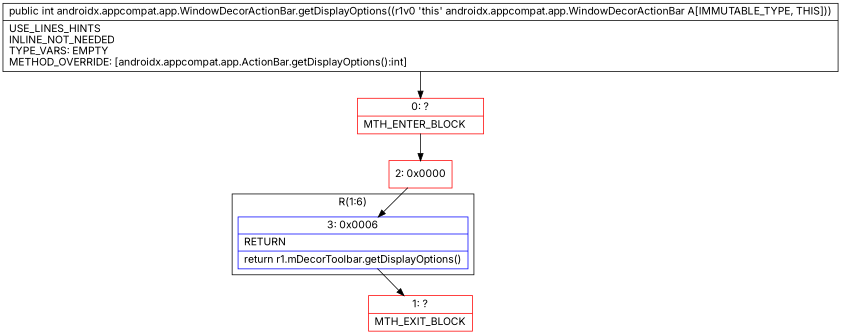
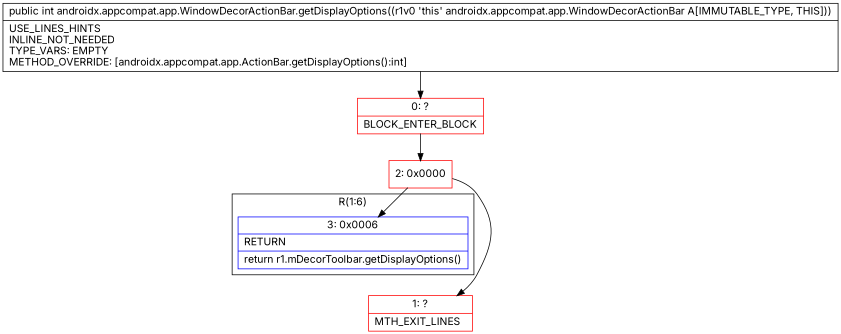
node "0: ?": text "MTH_ENTER_BLOCK" -> "BLOCK_ENTER_BLOCK"
edge "3: 0x0006" -> "1: ?": now "2: 0x0000" -> "1: ?"
node "1: ?": text "MTH_EXIT_BLOCK" -> "MTH_EXIT_LINES"
